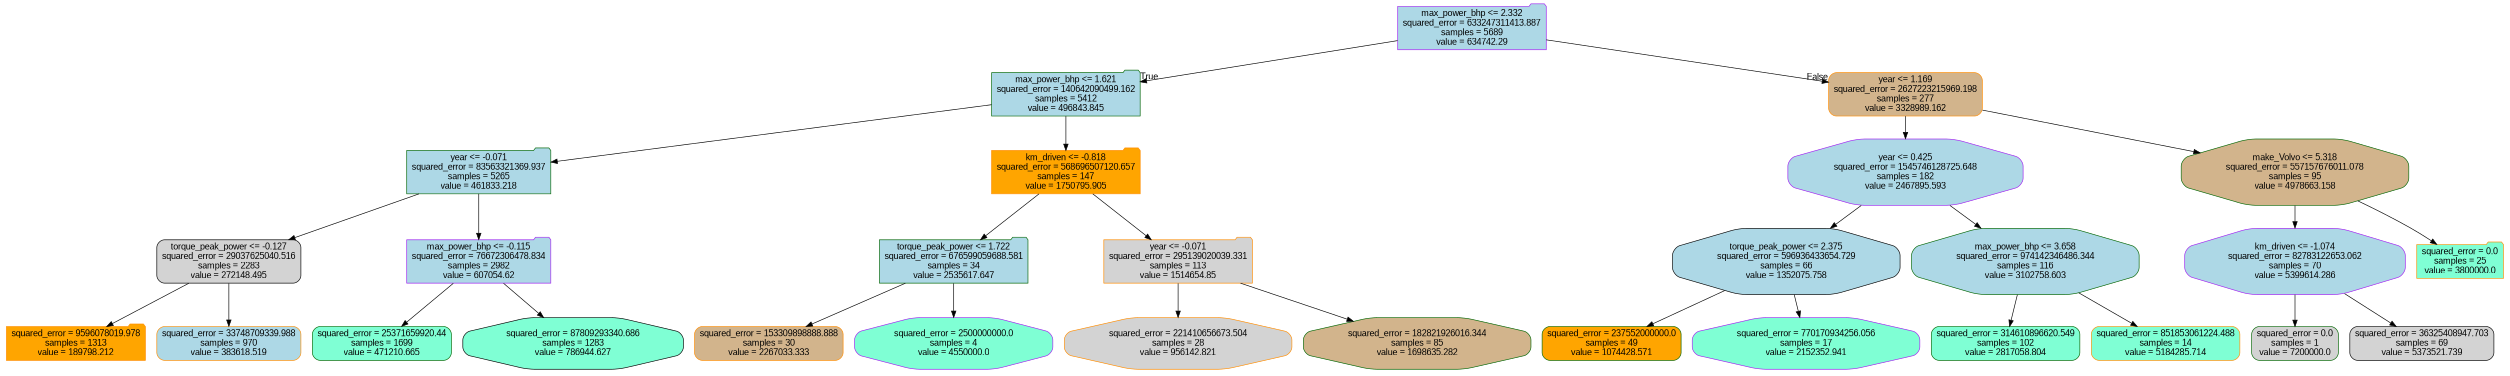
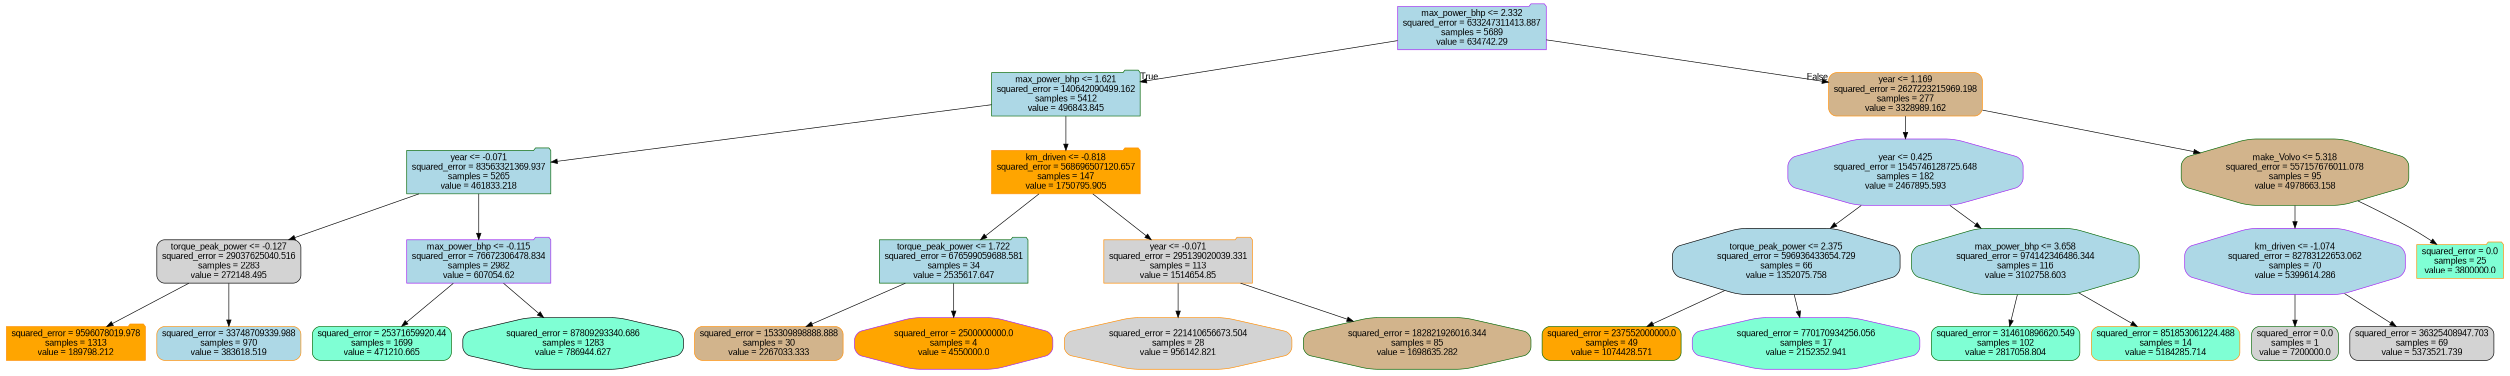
node "squared_error = 2500000000.0 samples = 4 value = 4550000.0": fillcolor aquamarine -> orange
